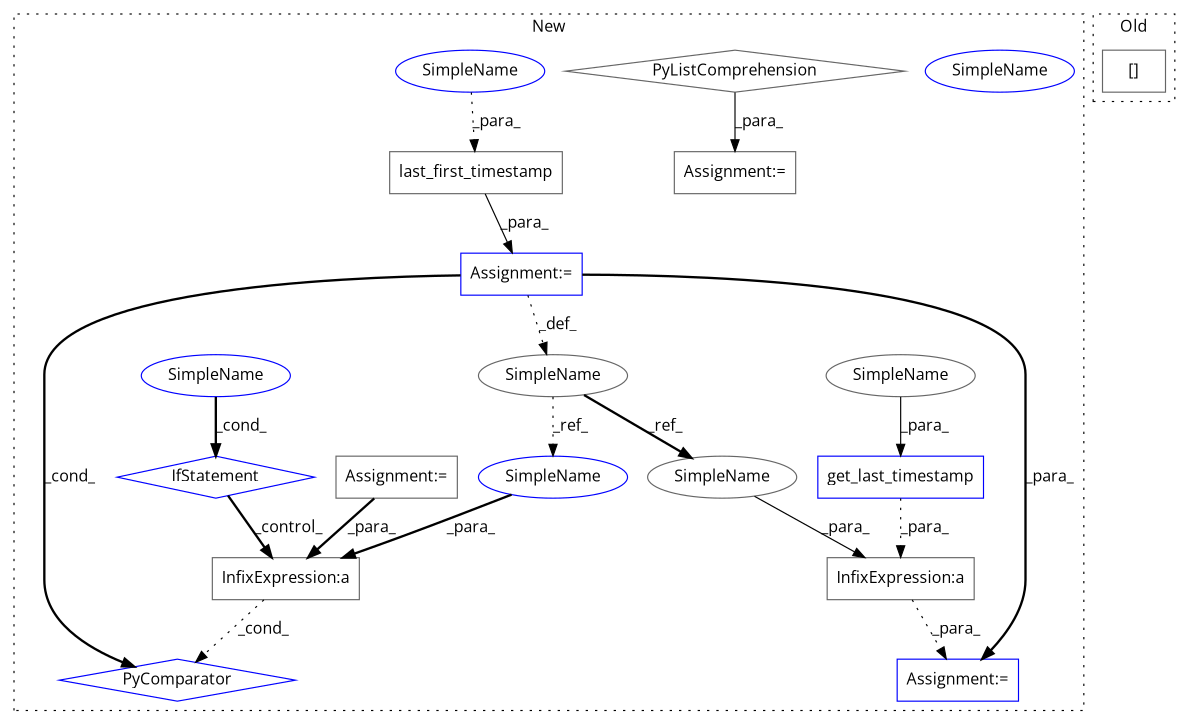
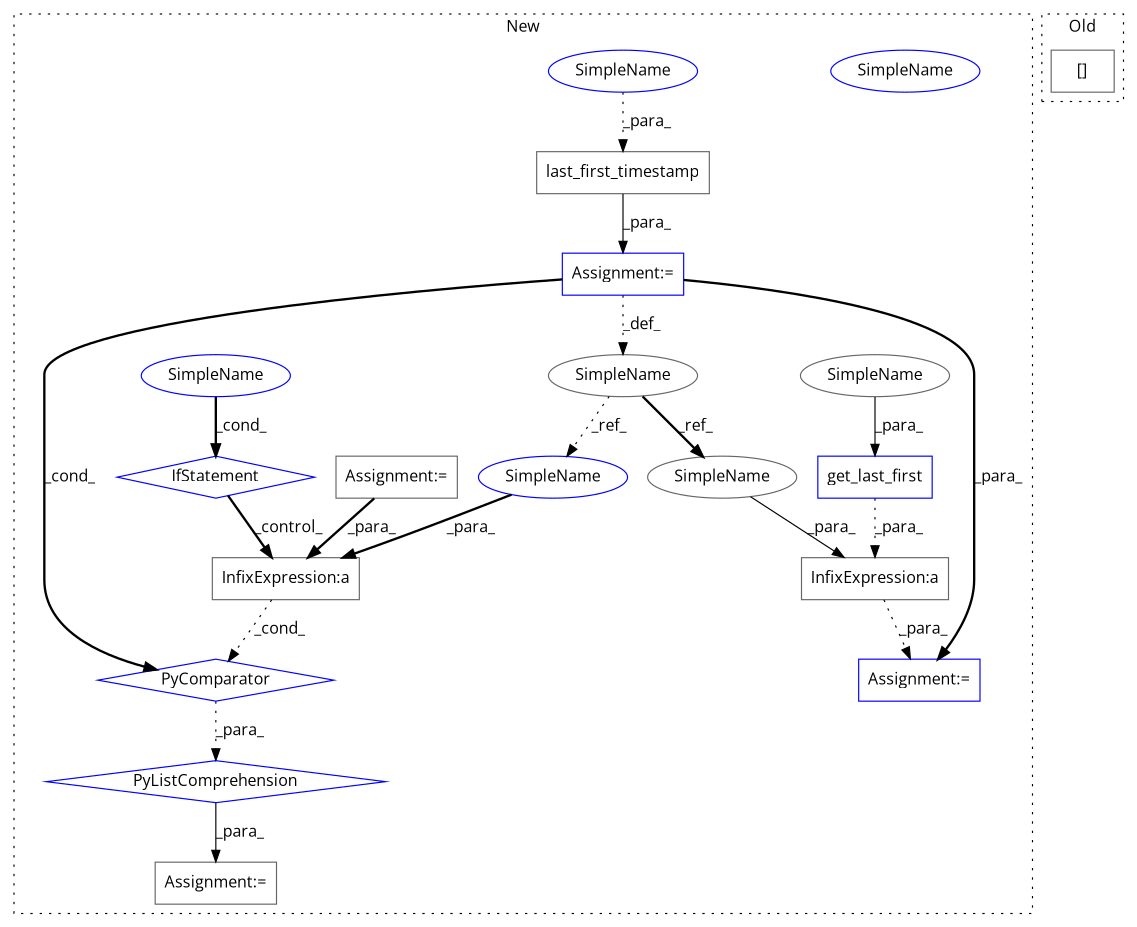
node "PyListComprehension": color gray40 -> blue
node "get_last_timestamp": label "get_last_timestamp" -> "get_last_first"
edge "PyComparator" -> "PyListComprehension": added, label "_para_"
